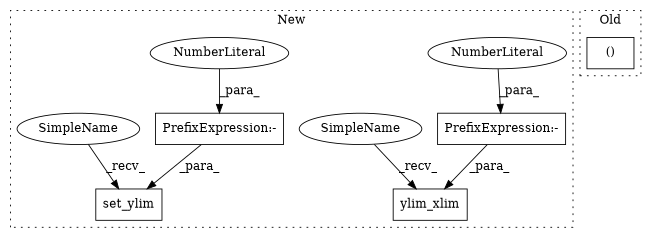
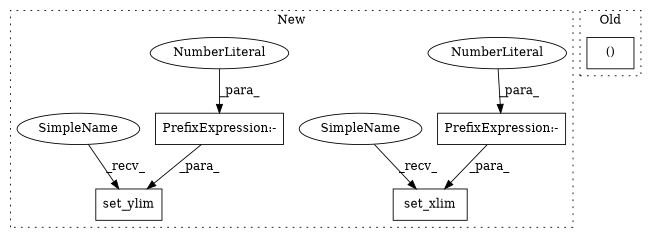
node "ylim_xlim": label "ylim_xlim" -> "set_xlim"
